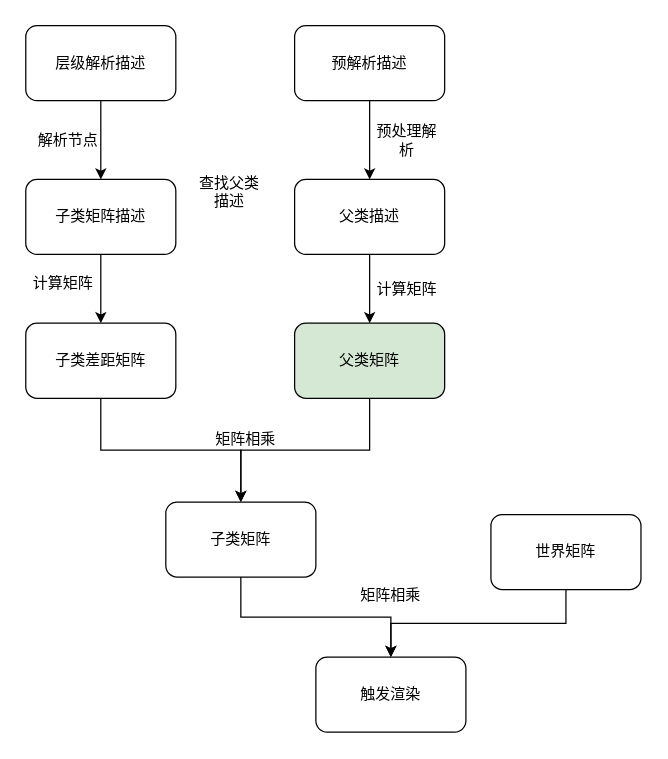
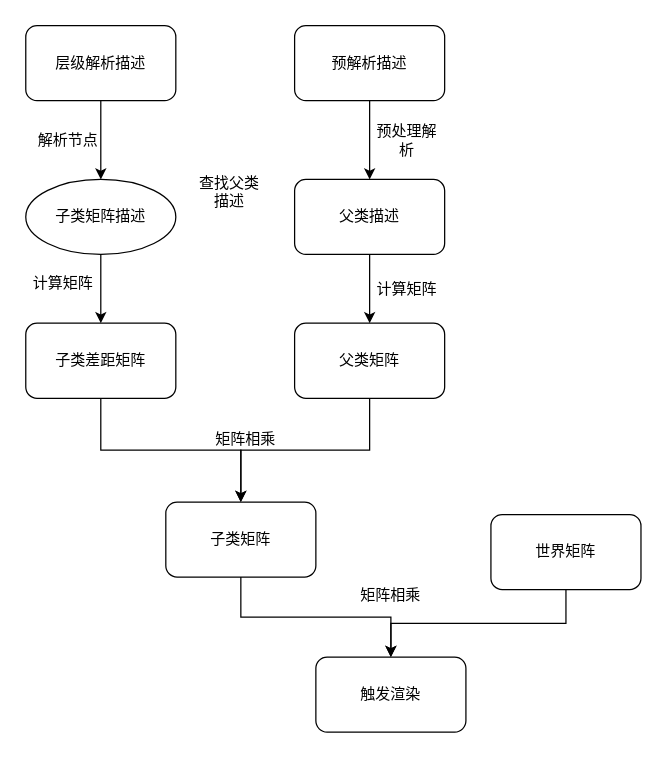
node "子类矩阵描述": shape rounded rectangle -> ellipse
node "父类矩阵": fillcolor #d5e8d4 -> #ffffff
